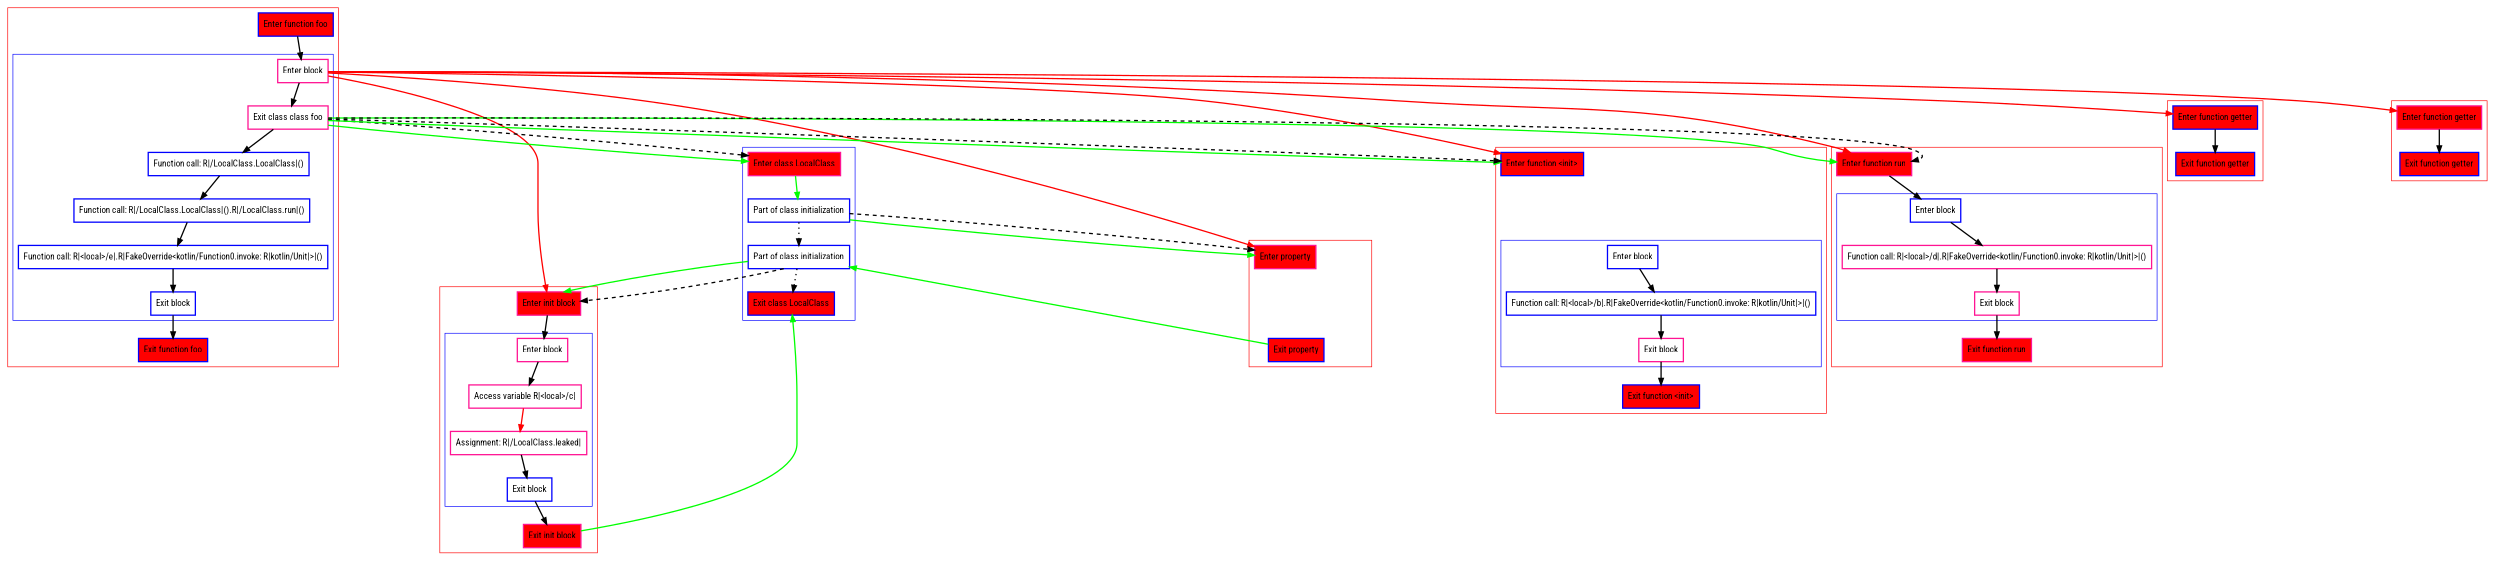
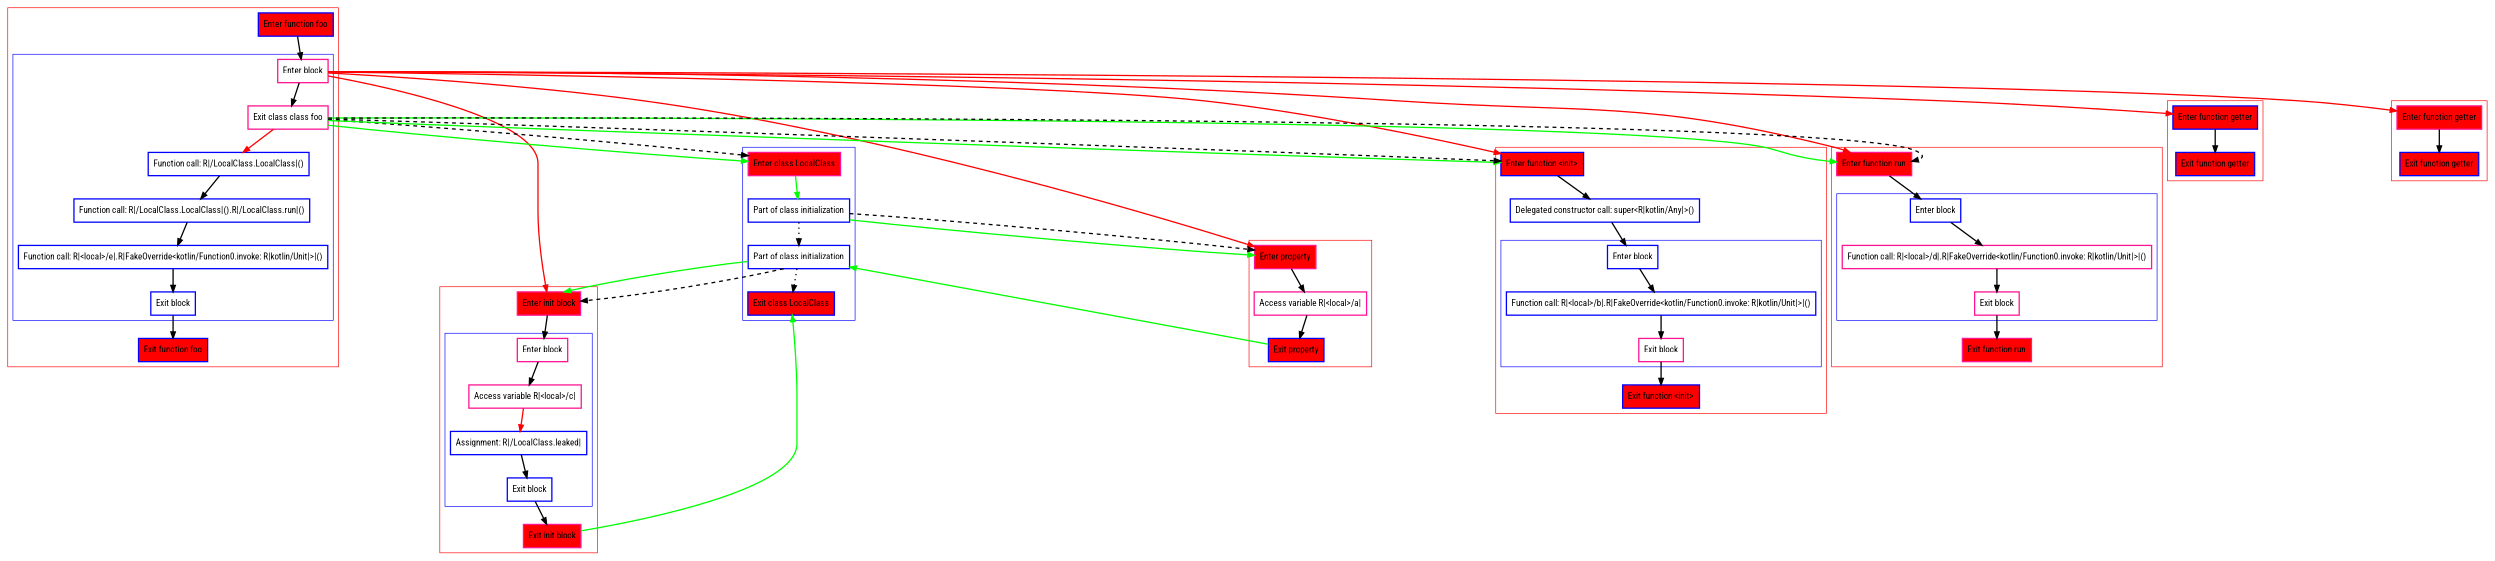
edge "Exit class class foo" -> "Function call: R|/LocalClass.LocalClass|()": color black -> red
node "Delegated constructor call: super<R|kotlin/Any|>()": added
node "Access variable R|<local>/a|": added
node "Assignment: R|/LocalClass.leaked|": color deeppink -> blue
